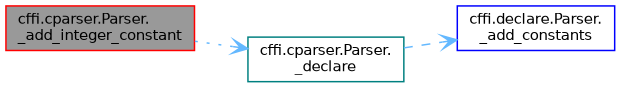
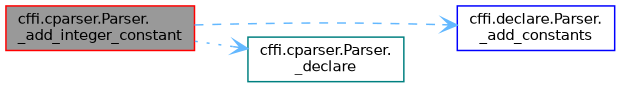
edge "cffi.cparser.Parser. _declare" -> "cffi.declare.Parser. _add_constants": now "cffi.cparser.Parser. _add_integer_constant" -> "cffi.declare.Parser. _add_constants"
